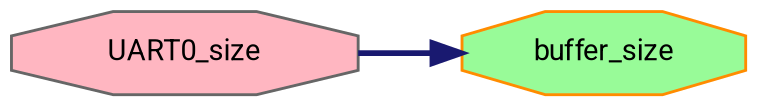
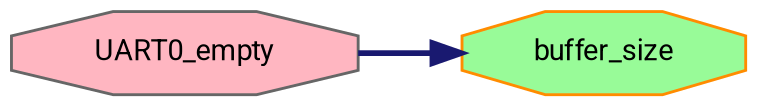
node "UART0_size": label "UART0_size" -> "UART0_empty"
